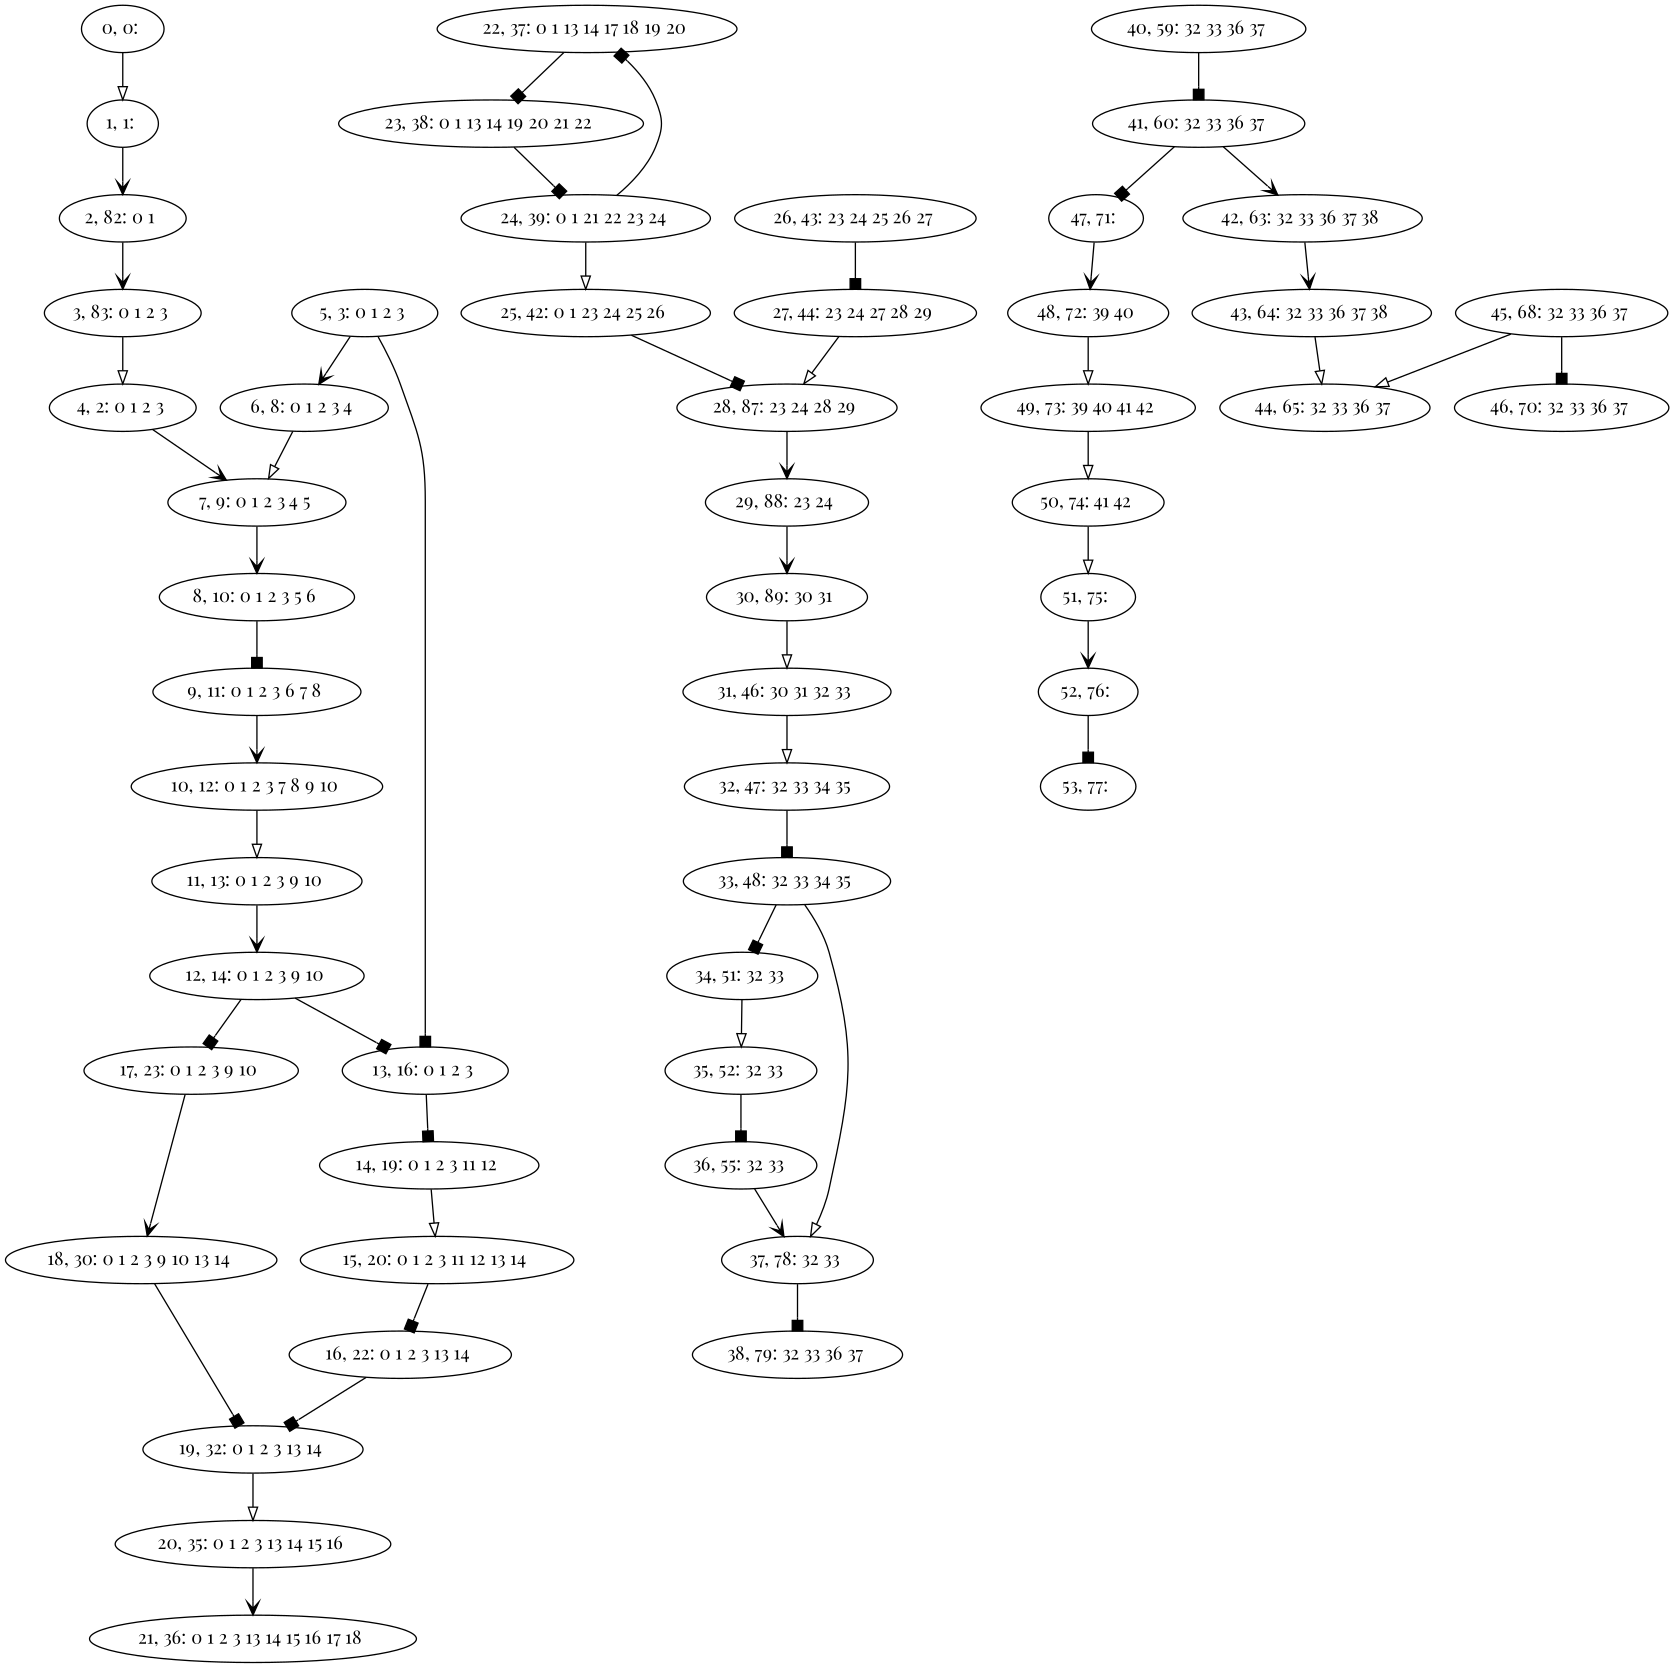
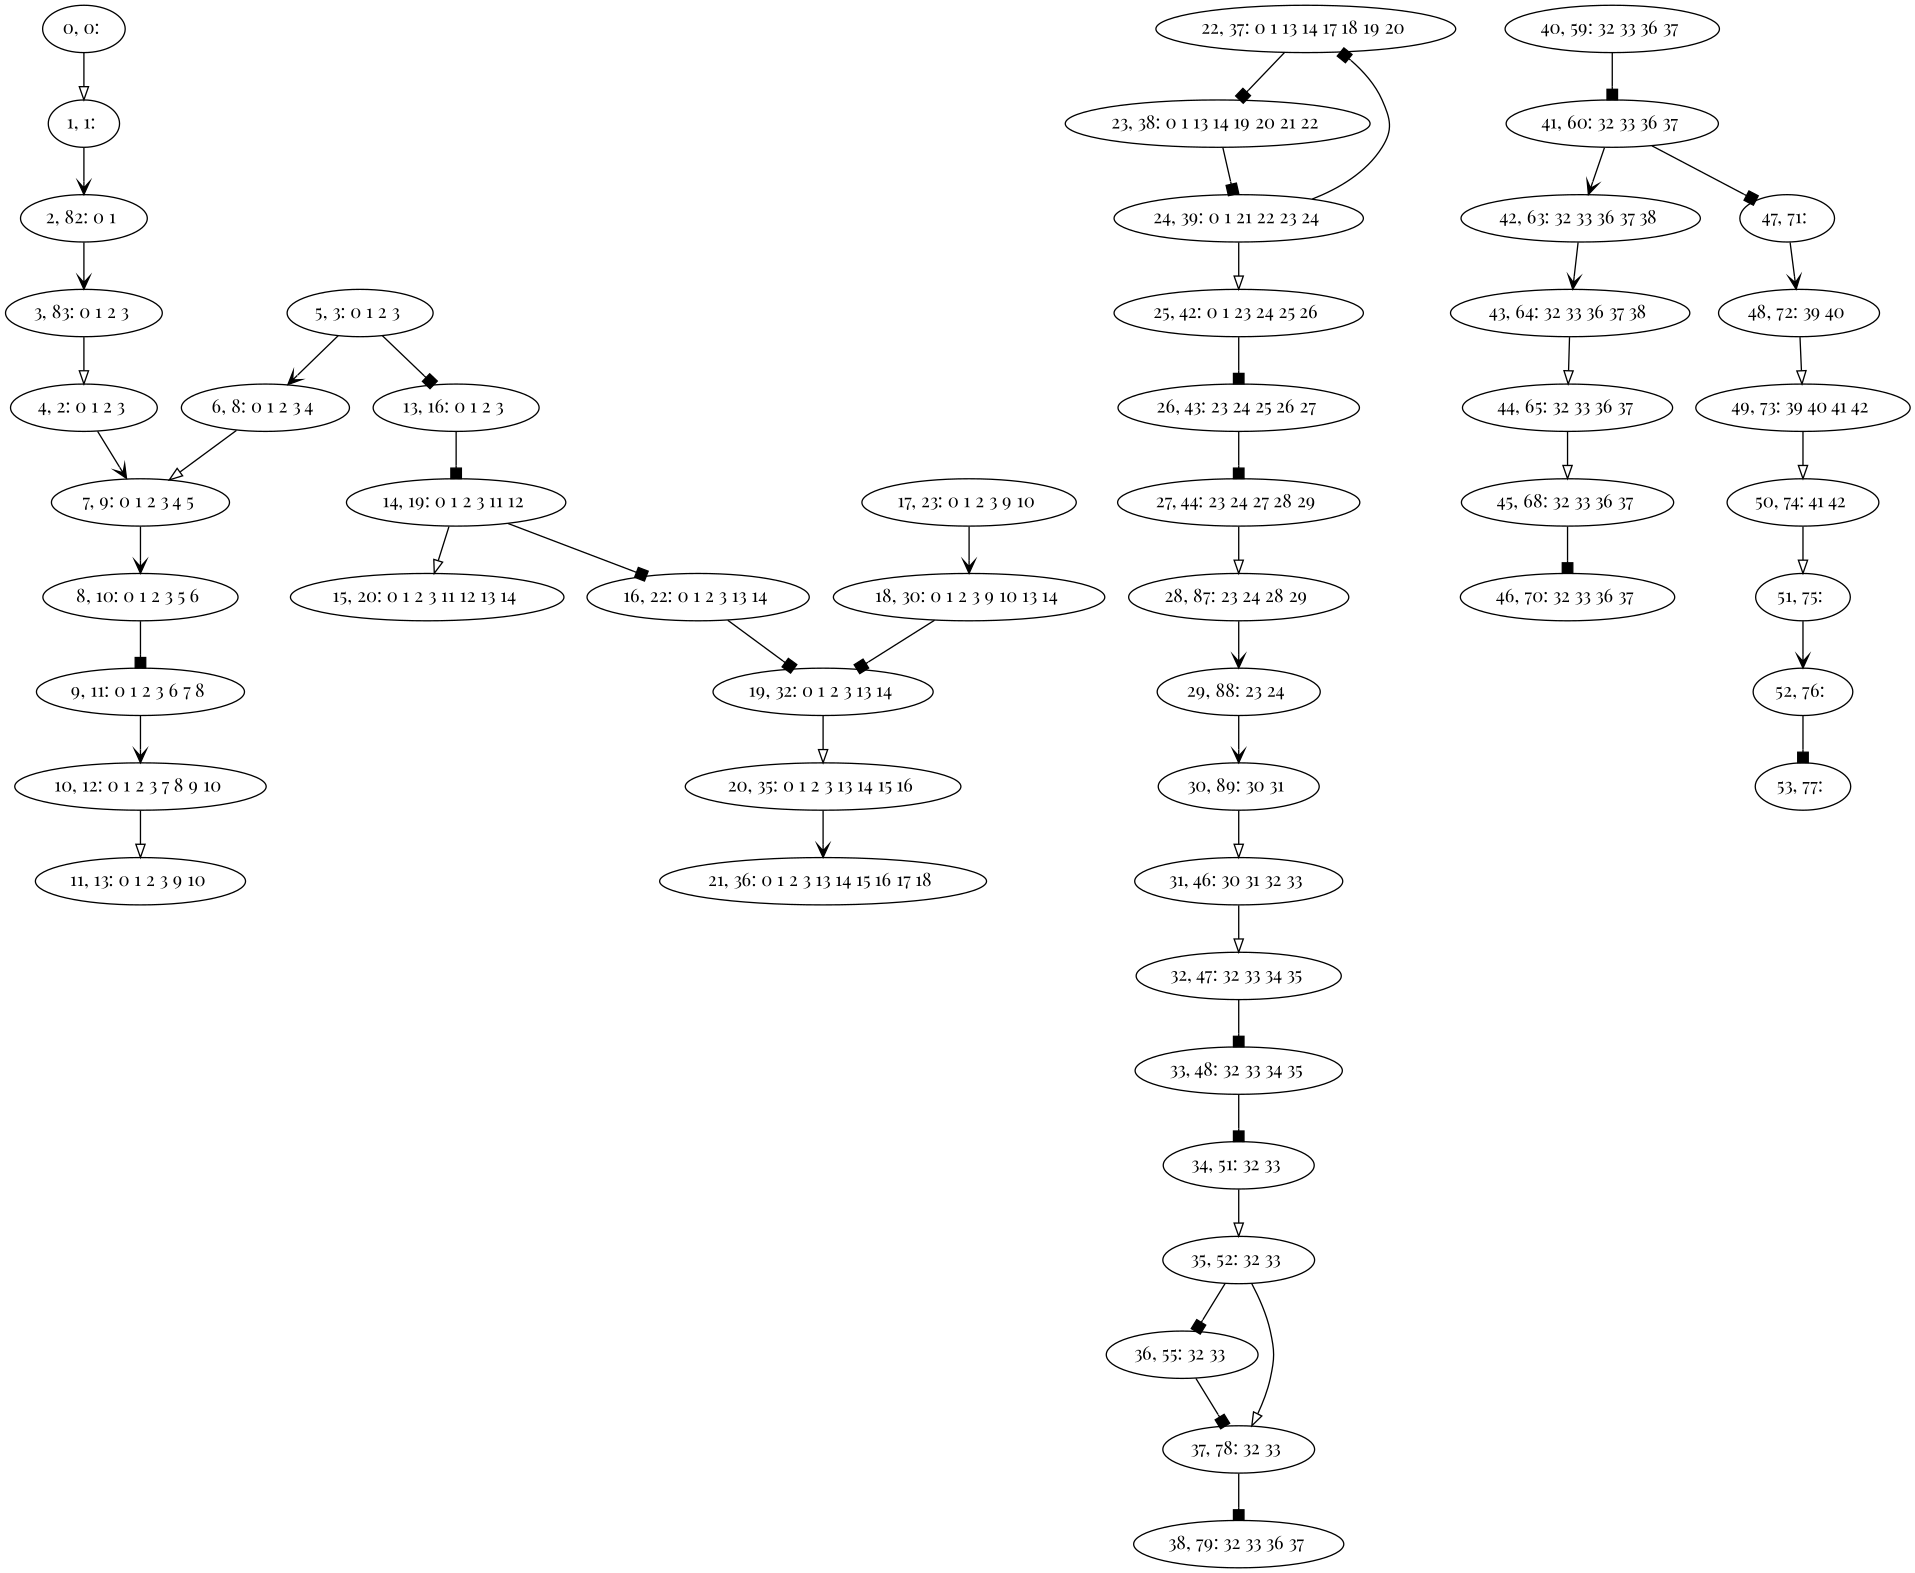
edge "25, 42: 0 1 23 24 25 26" -> "28, 87: 23 24 28 29": now "25, 42: 0 1 23 24 25 26" -> "26, 43: 23 24 25 26 27"
edge "45, 68: 32 33 36 37" -> "44, 65: 32 33 36 37": reversed
node "12, 14: 0 1 2 3 9 10": removed
edge "33, 48: 32 33 34 35" -> "37, 78: 32 33": now "35, 52: 32 33" -> "37, 78: 32 33"
edge "36, 55: 32 33" -> "37, 78: 32 33": arrowhead vee -> box
edge "15, 20: 0 1 2 3 11 12 13 14" -> "16, 22: 0 1 2 3 13 14": now "14, 19: 0 1 2 3 11 12" -> "16, 22: 0 1 2 3 13 14"
